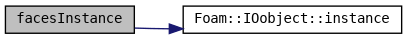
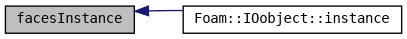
edge "facesInstance" -> "Foam::IOobject::instance": reversed
